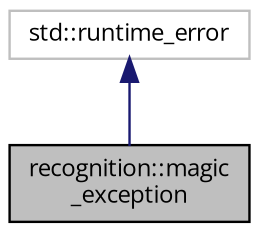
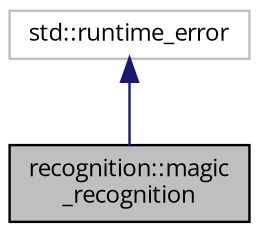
node "recognition::magic _exception": label "recognition::magic _exception" -> "recognition::magic _recognition"
